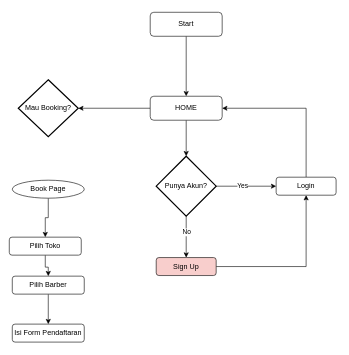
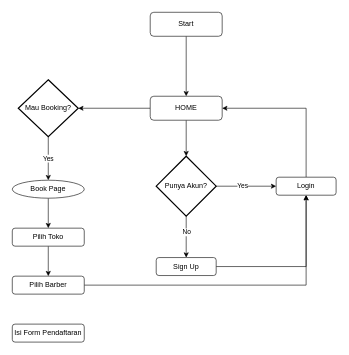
edge "Mau Booking?" -> "Book Page": added, label "Yes"
node "Pilih Toko": moved (45, 246) -> (48, 237)
node "Sign Up": fillcolor #f8cecc -> #ffffff
edge "Pilih Barber" -> "Isi Form Pendaftaran": now "Pilih Barber" -> "Login"
